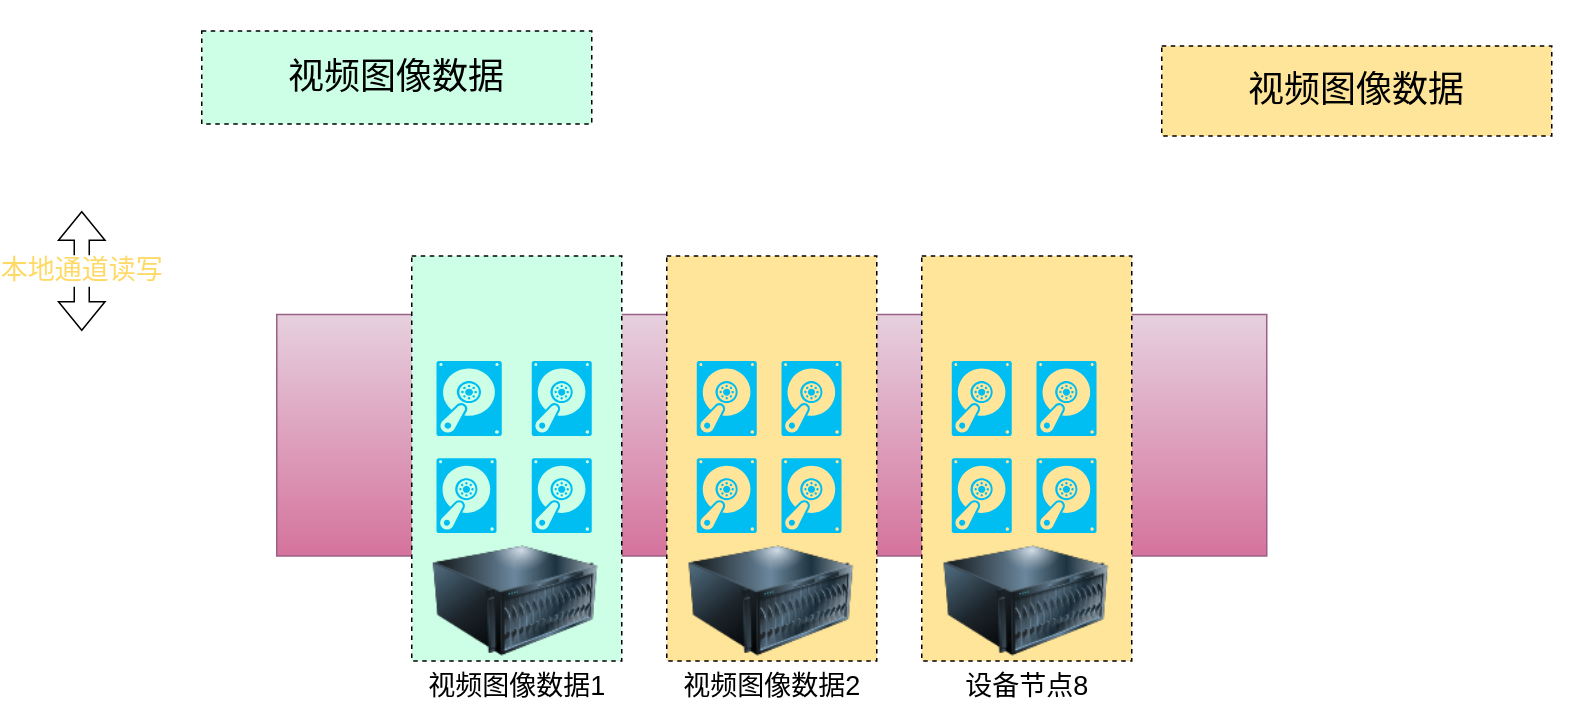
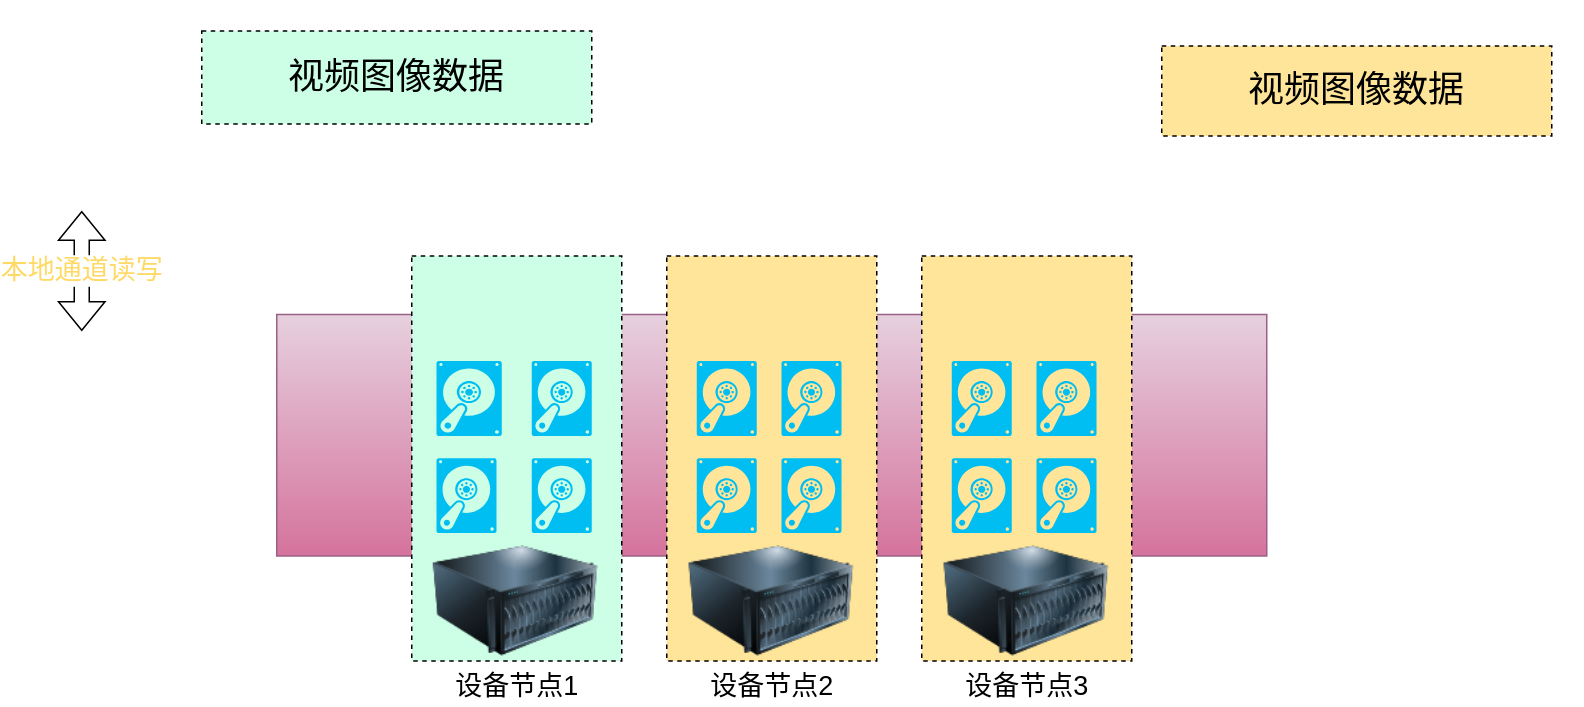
node "视频图像数据1": label "视频图像数据1" -> "设备节点1"
node "视频图像数据2": label "视频图像数据2" -> "设备节点2"
node "设备节点8": label "设备节点8" -> "设备节点3"
